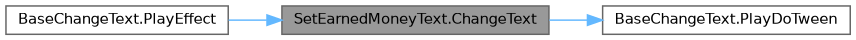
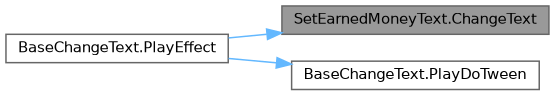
edge "SetEarnedMoneyText.ChangeText" -> "BaseChangeText.PlayDoTween": now "BaseChangeText.PlayEffect" -> "BaseChangeText.PlayDoTween"
